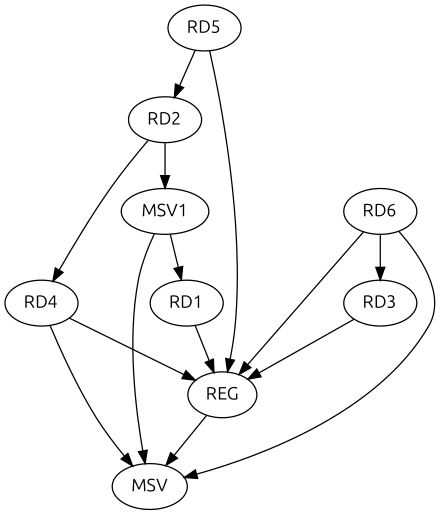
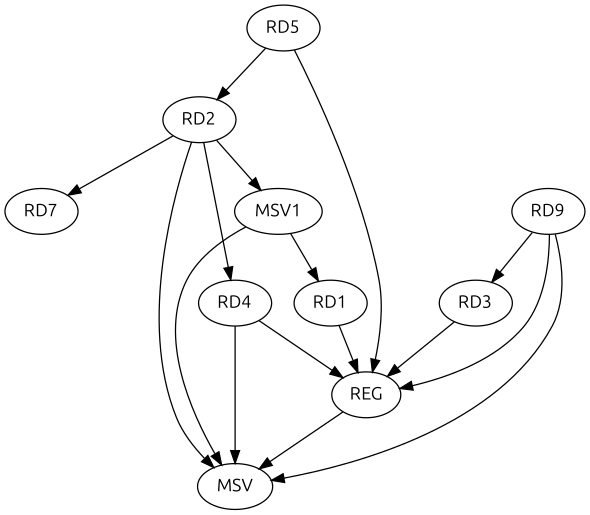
node "RD7": added
node "RD6": label "RD6" -> "RD9"
edge "RD2" -> "MSV": added
